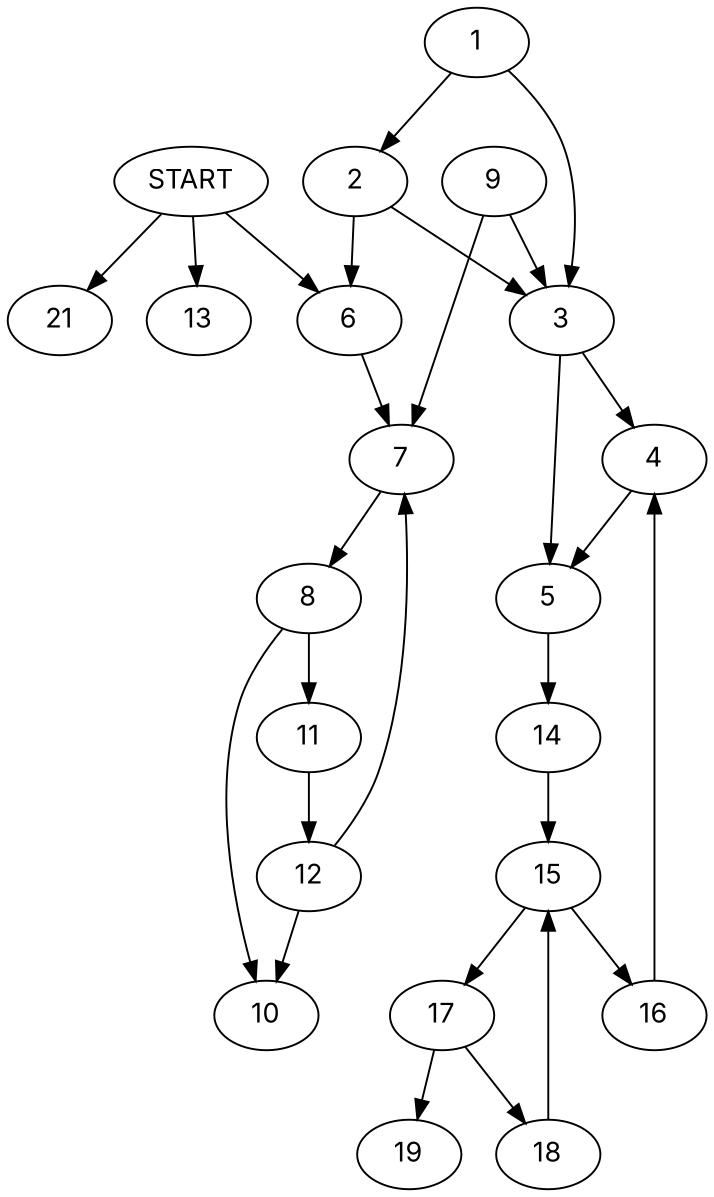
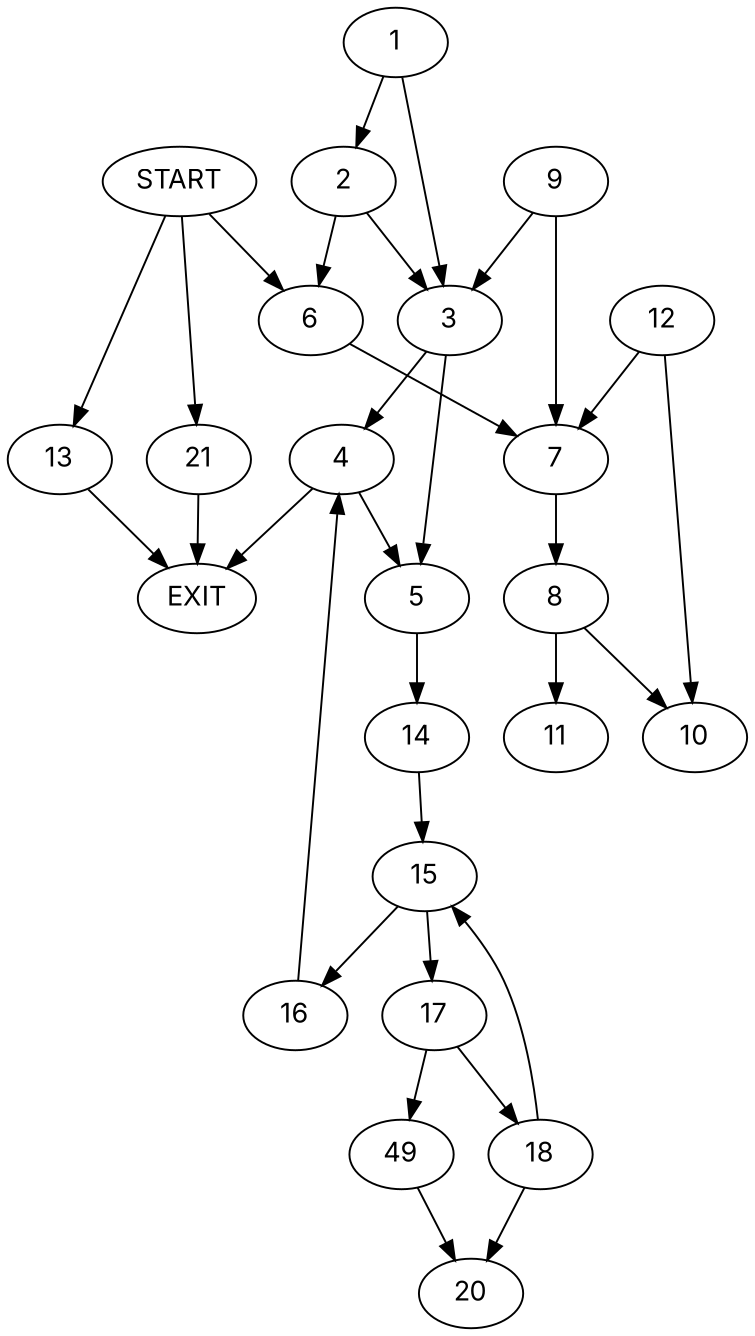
node "EXIT": added
edge "11" -> "12": removed
node "19": label "19" -> "49"
node "20": added
